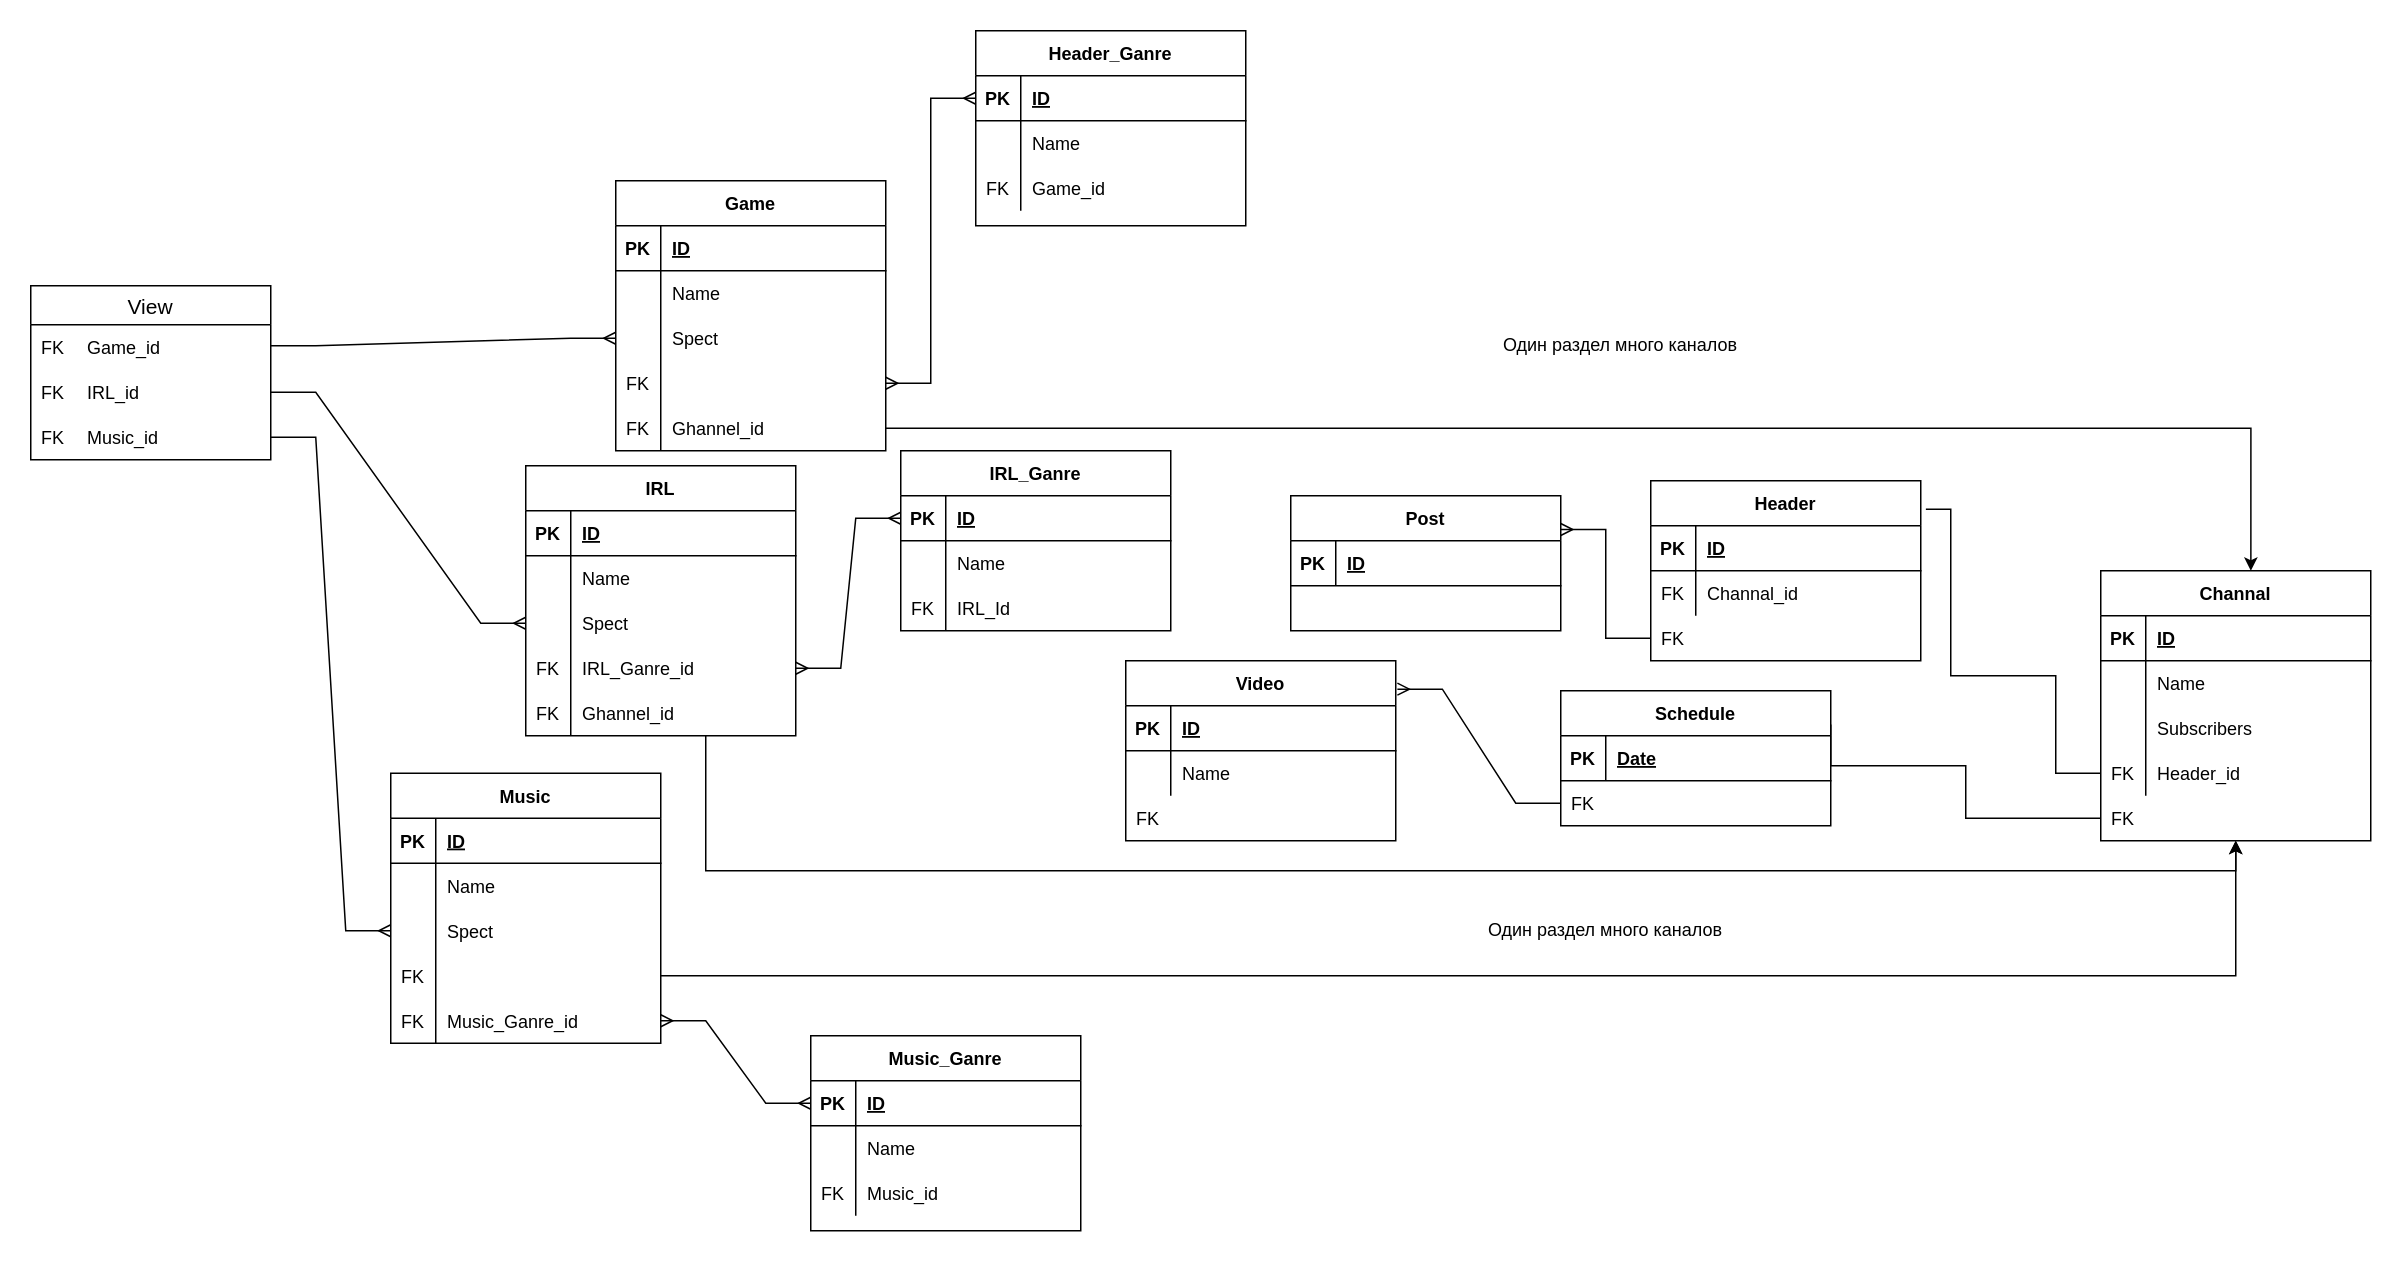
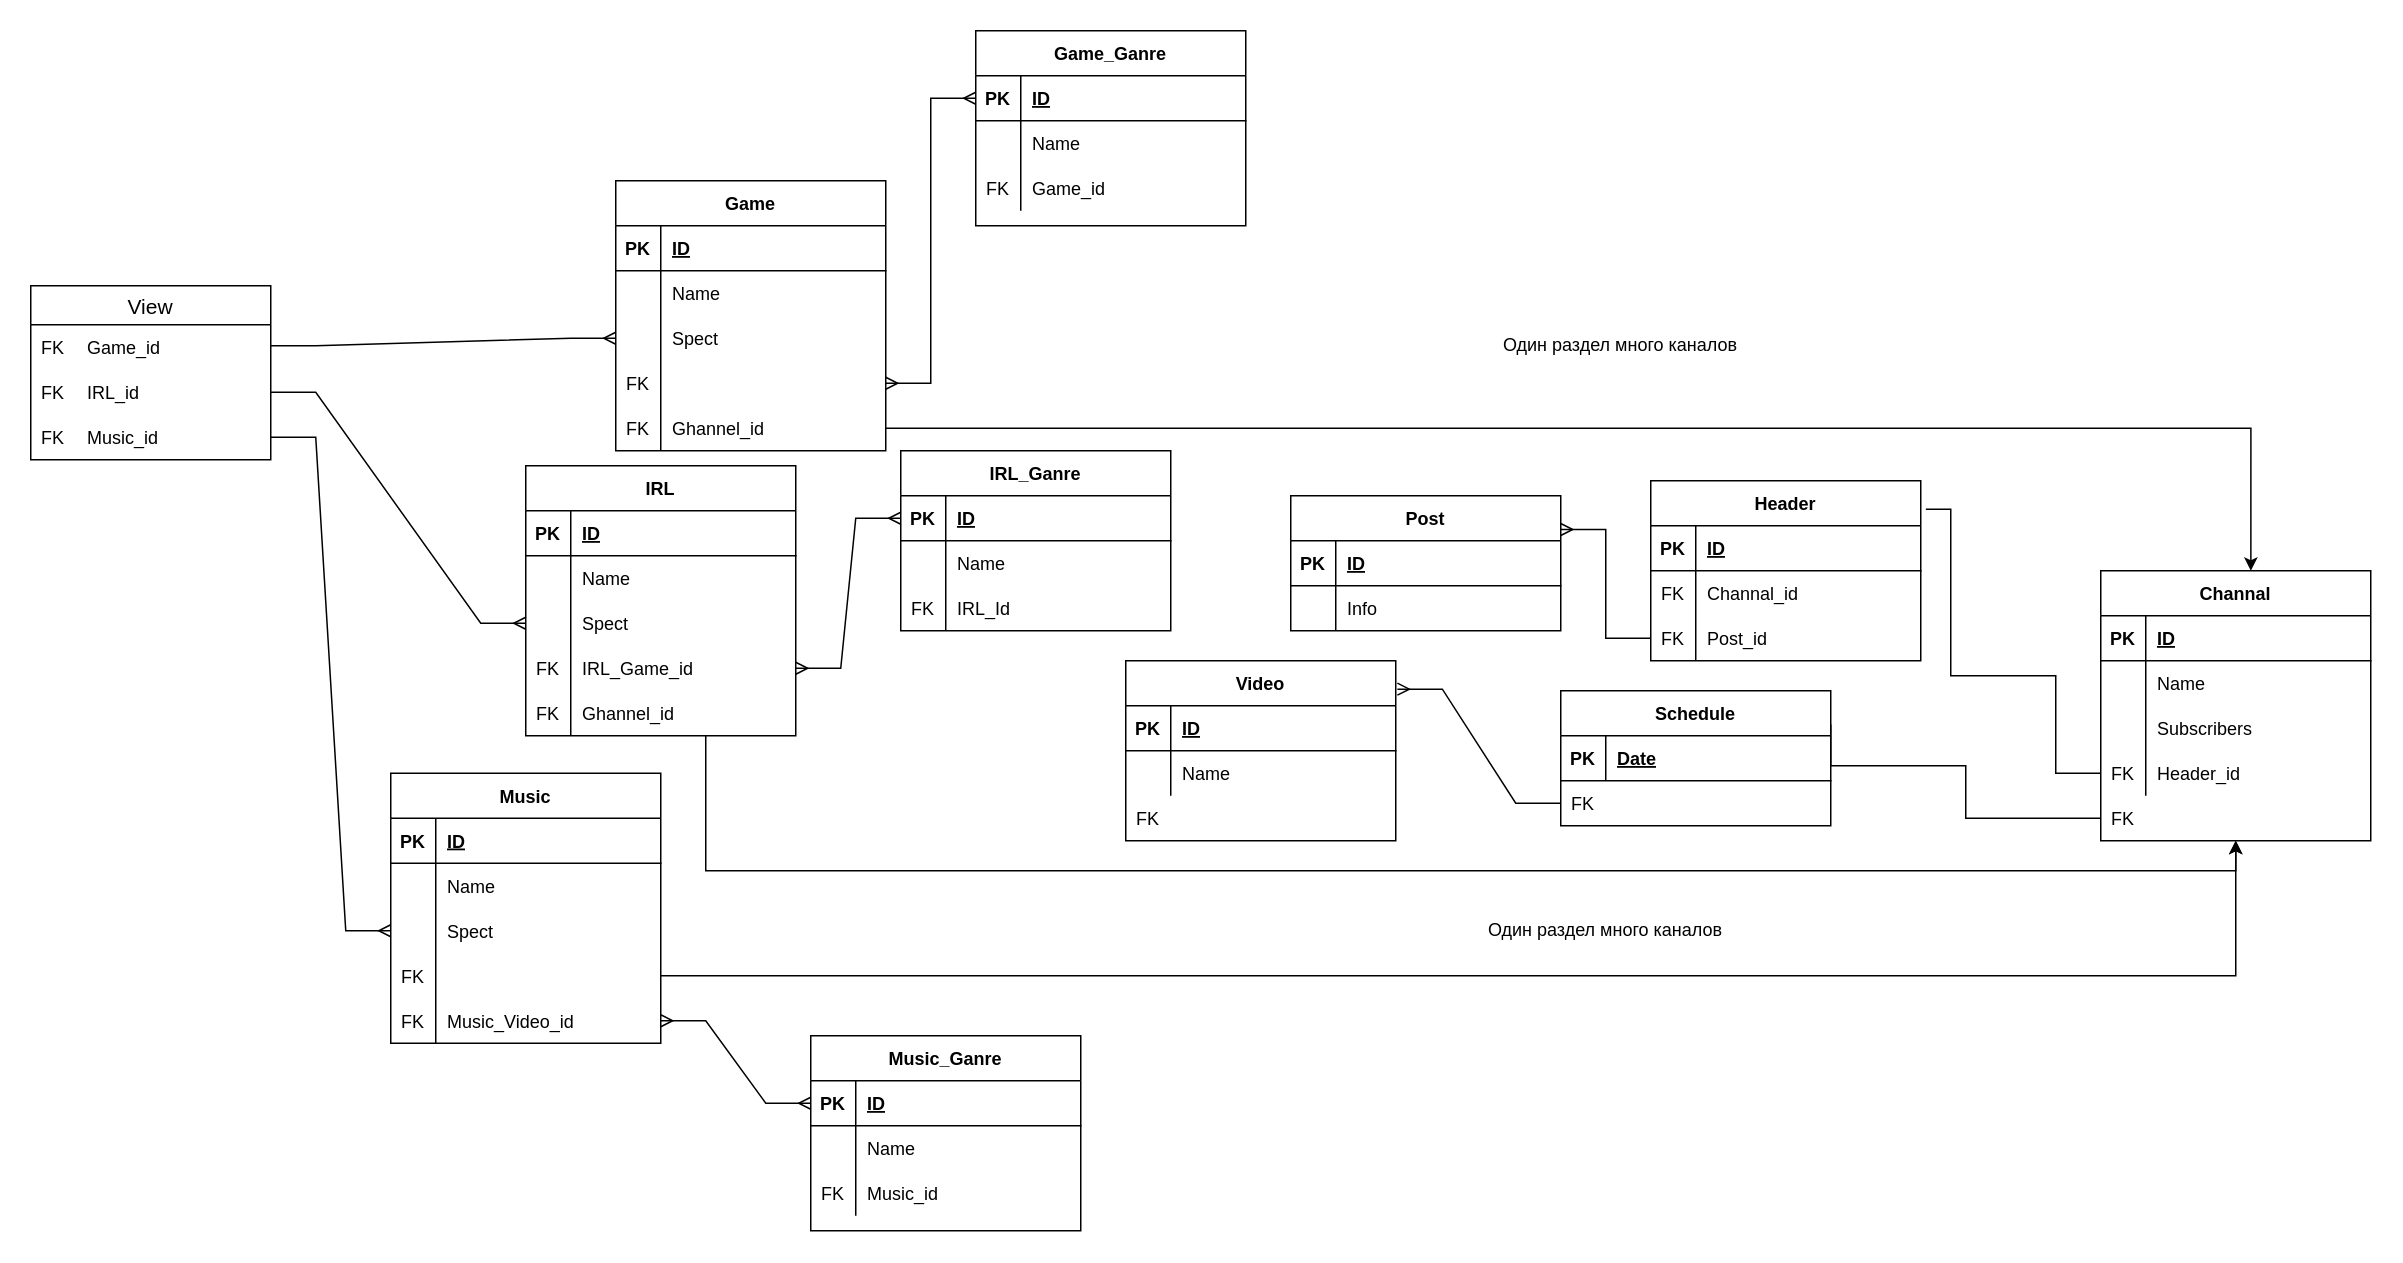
node "Header_Ganre": label "Header_Ganre" -> "Game_Ganre"
node "Info": added
node "Post_id": added
node "IRL_Ganre_id": label "IRL_Ganre_id" -> "IRL_Game_id"
node "Music_Ganre_id": label "Music_Ganre_id" -> "Music_Video_id"
